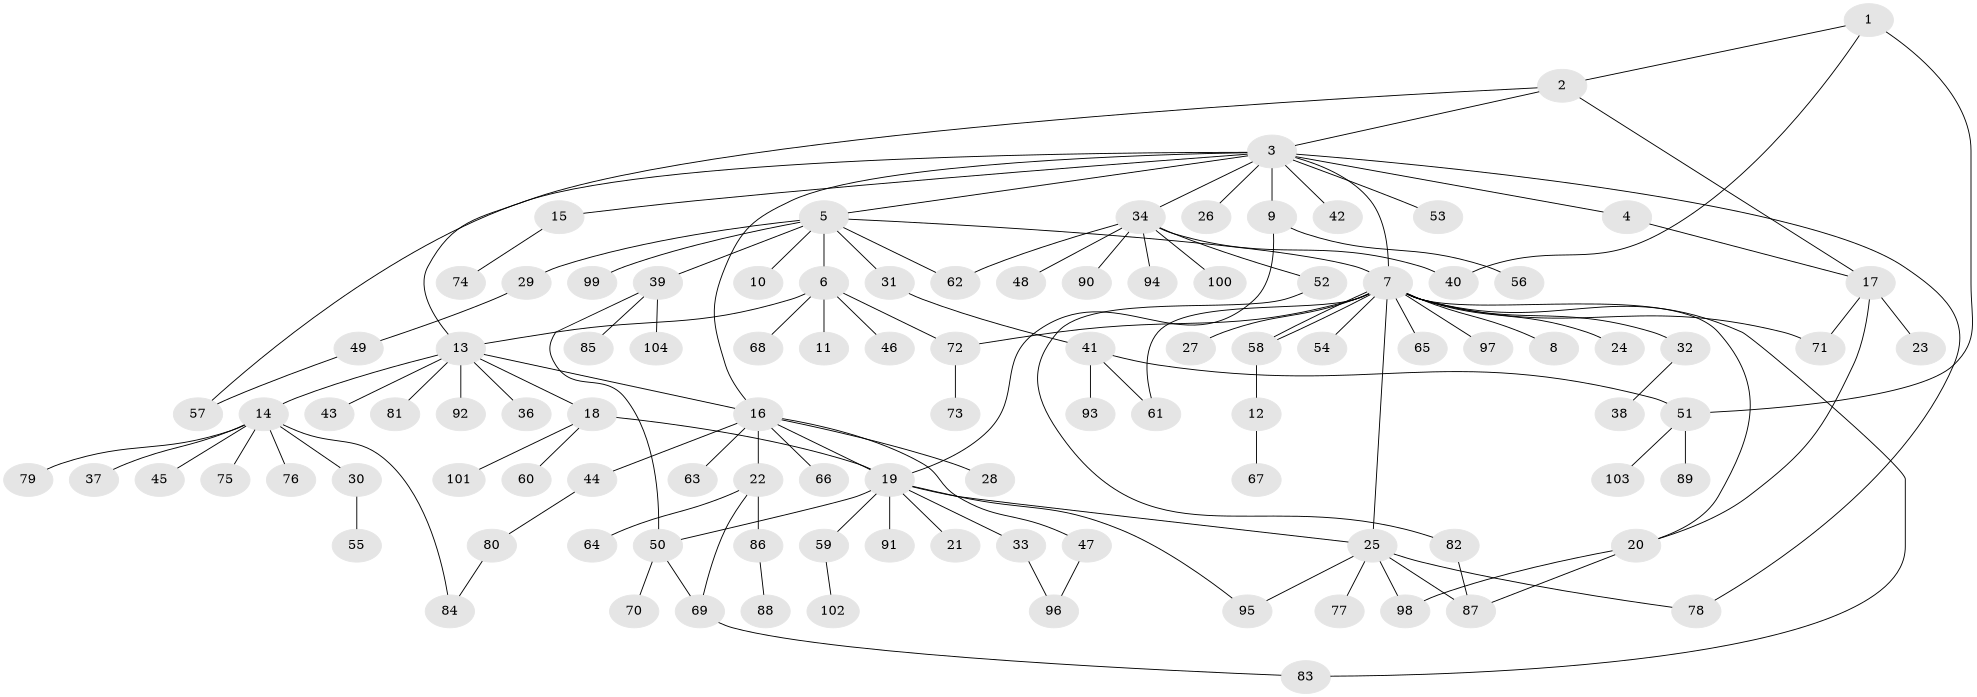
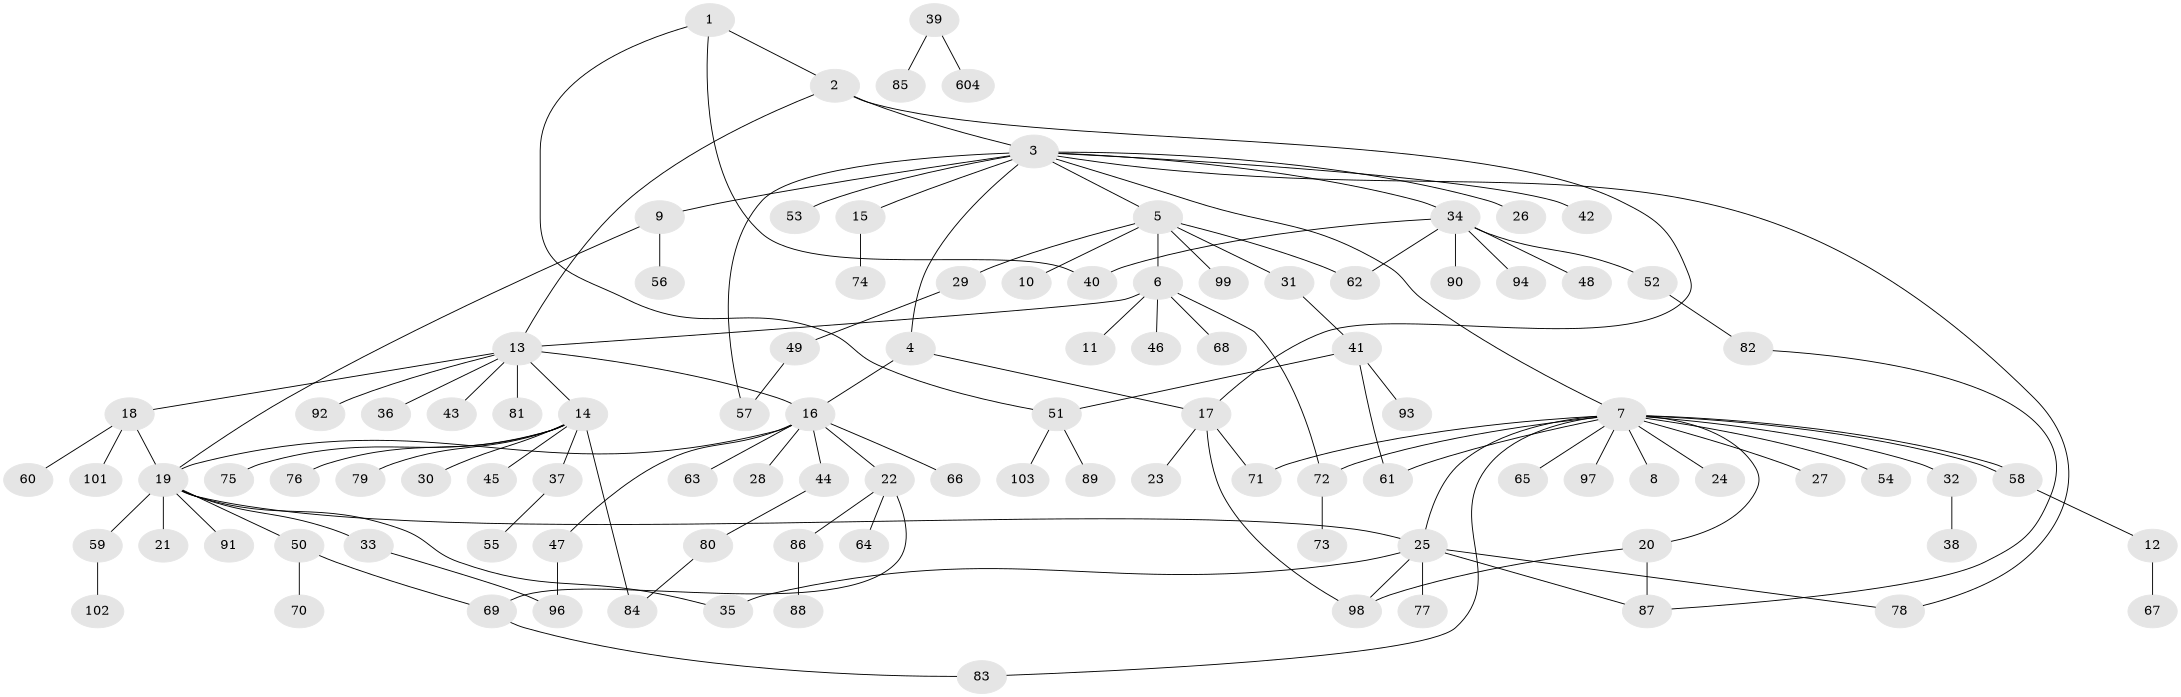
edge "3" -- "16": now "4" -- "16"
edge "5" -- "7": removed
edge "5" -- "39": removed
node "100": removed
node "104": label "104" -> "604"
edge "39" -- "50": removed
edge "17" -- "20": now "17" -- "98"
edge "30" -- "55": now "37" -- "55"
node "95": label "95" -> "35"
